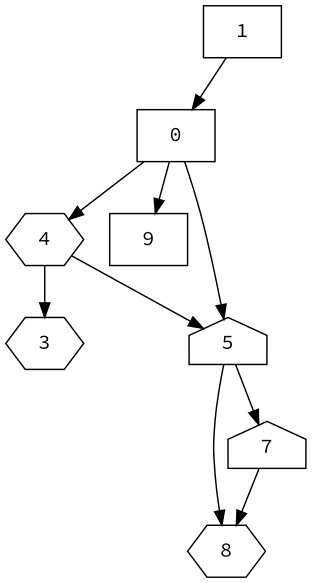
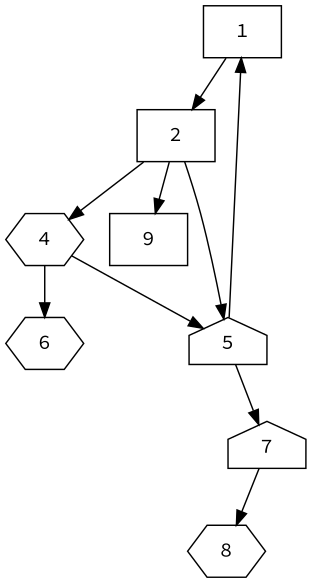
node "0": label "0" -> "2"
node "3": label "3" -> "6"
edge "5" -> "8": now "5" -> "1"
